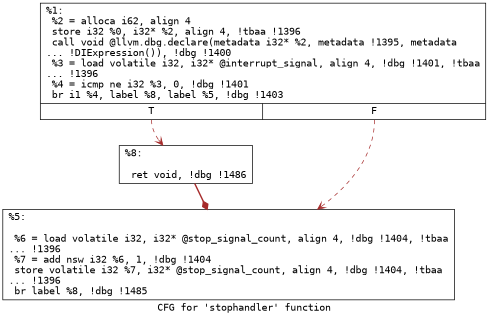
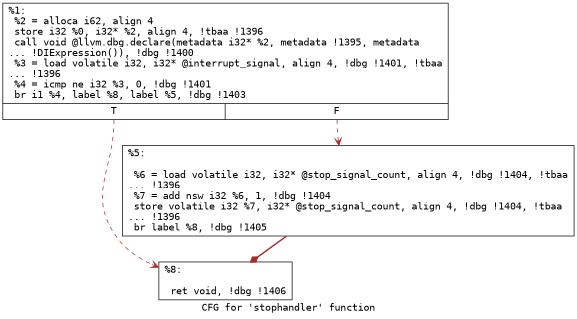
node "%8:": text "ret void, !dbg !1486" -> "ret void, !dbg !1406"
edge "%8:" -> "%5:": reversed
node "%5:": text "br label %8, !dbg !1485" -> "br label %8, !dbg !1405"
